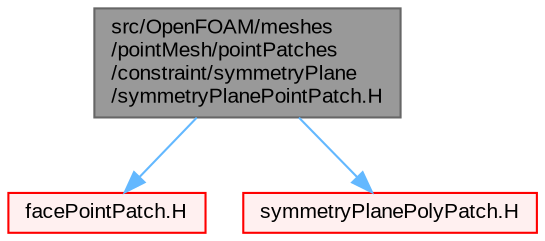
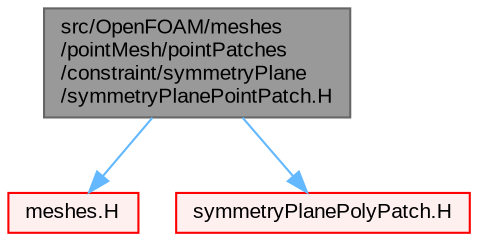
node "facePointPatch.H": label "facePointPatch.H" -> "meshes.H"
